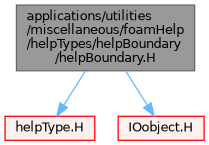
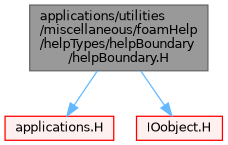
node "helpType.H": label "helpType.H" -> "applications.H"
